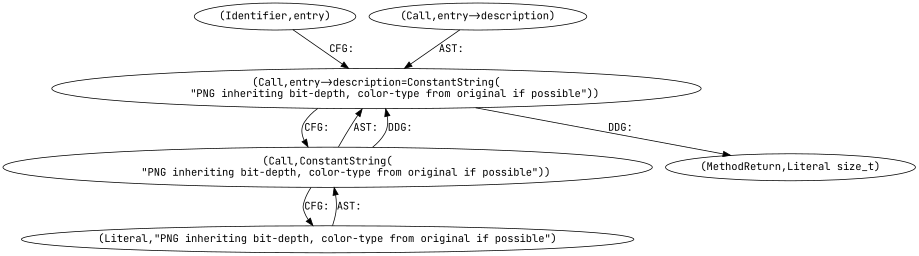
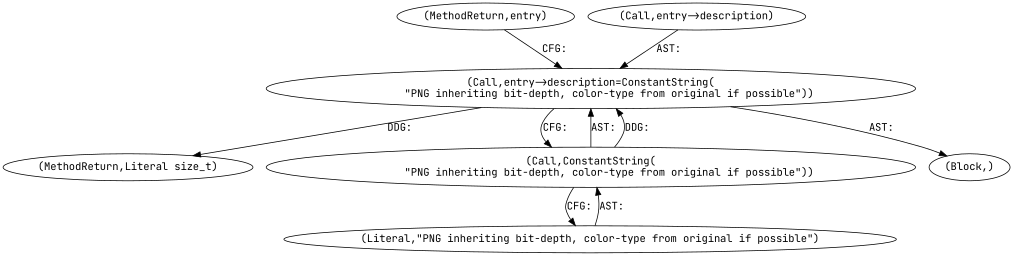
node "(Identifier,entry)": label "(Identifier,entry)" -> "(MethodReturn,entry)"
node "(Block,)": added
